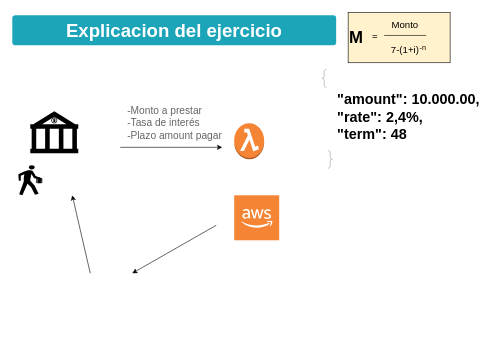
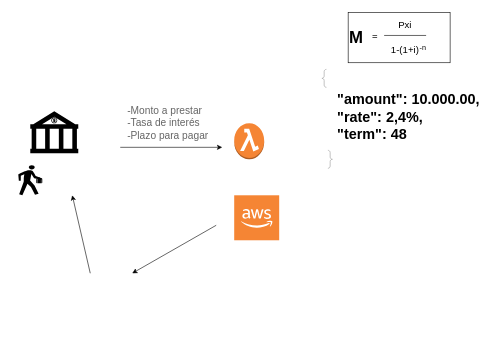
node "Monto": label "Monto" -> "Pxi"
node "Explicacion del ejercicio": removed
node "M": fillcolor #fff2cc -> #ffffff
node "7-(1+i)": label "7-(1+i)" -> "1-(1+i)"
node "-Monto a prestar -Tasa de interés -Plazo amount pagar": label "-Monto a prestar -Tasa de interés -Plazo amount pagar" -> "-Monto a prestar -Tasa de interés -Plazo para pagar"
